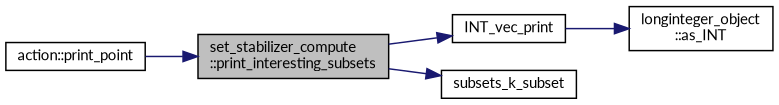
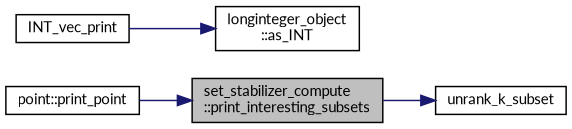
edge "set_stabilizer_compute ::print_interesting_subsets" -> "INT_vec_print": removed
node "action::print_point": label "action::print_point" -> "point::print_point"
node "subsets_k_subset": label "subsets_k_subset" -> "unrank_k_subset"
